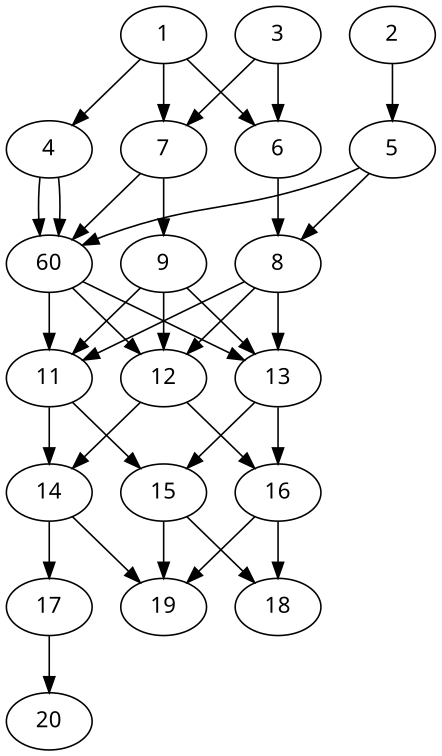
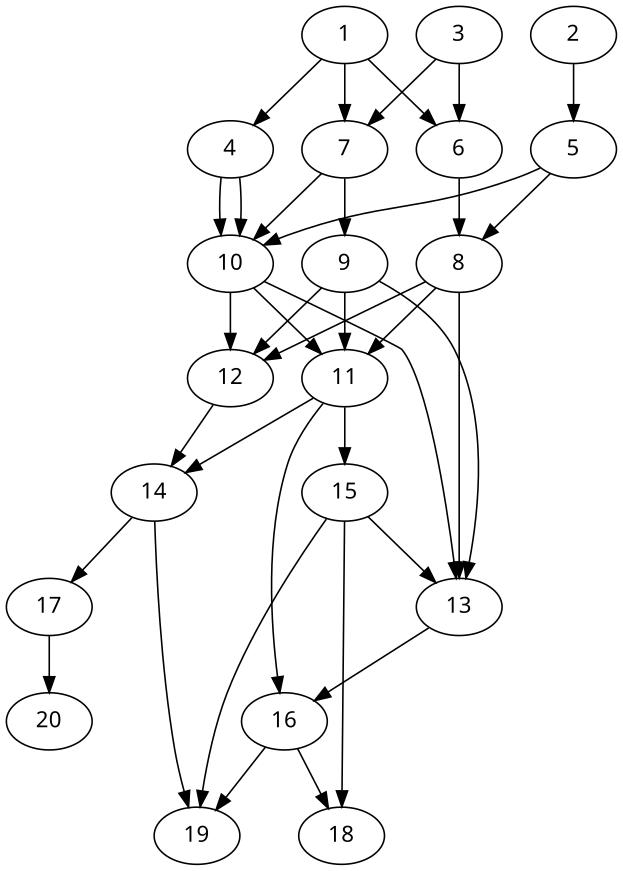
node "60": label "60" -> "10"
edge "12" -> "16": now "11" -> "16"
edge "13" -> "15": reversed
